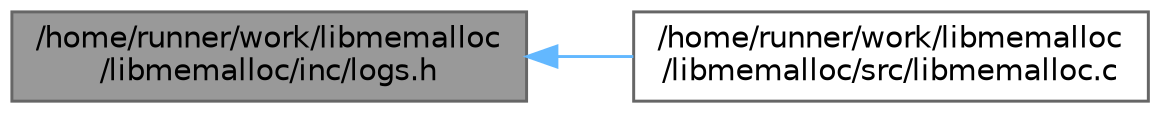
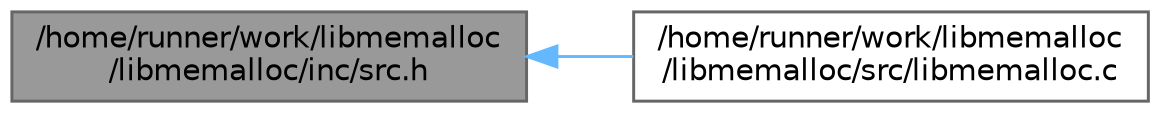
node "/home/runner/work/libmemalloc /libmemalloc/inc/logs.h": label "/home/runner/work/libmemalloc /libmemalloc/inc/logs.h" -> "/home/runner/work/libmemalloc /libmemalloc/inc/src.h"
